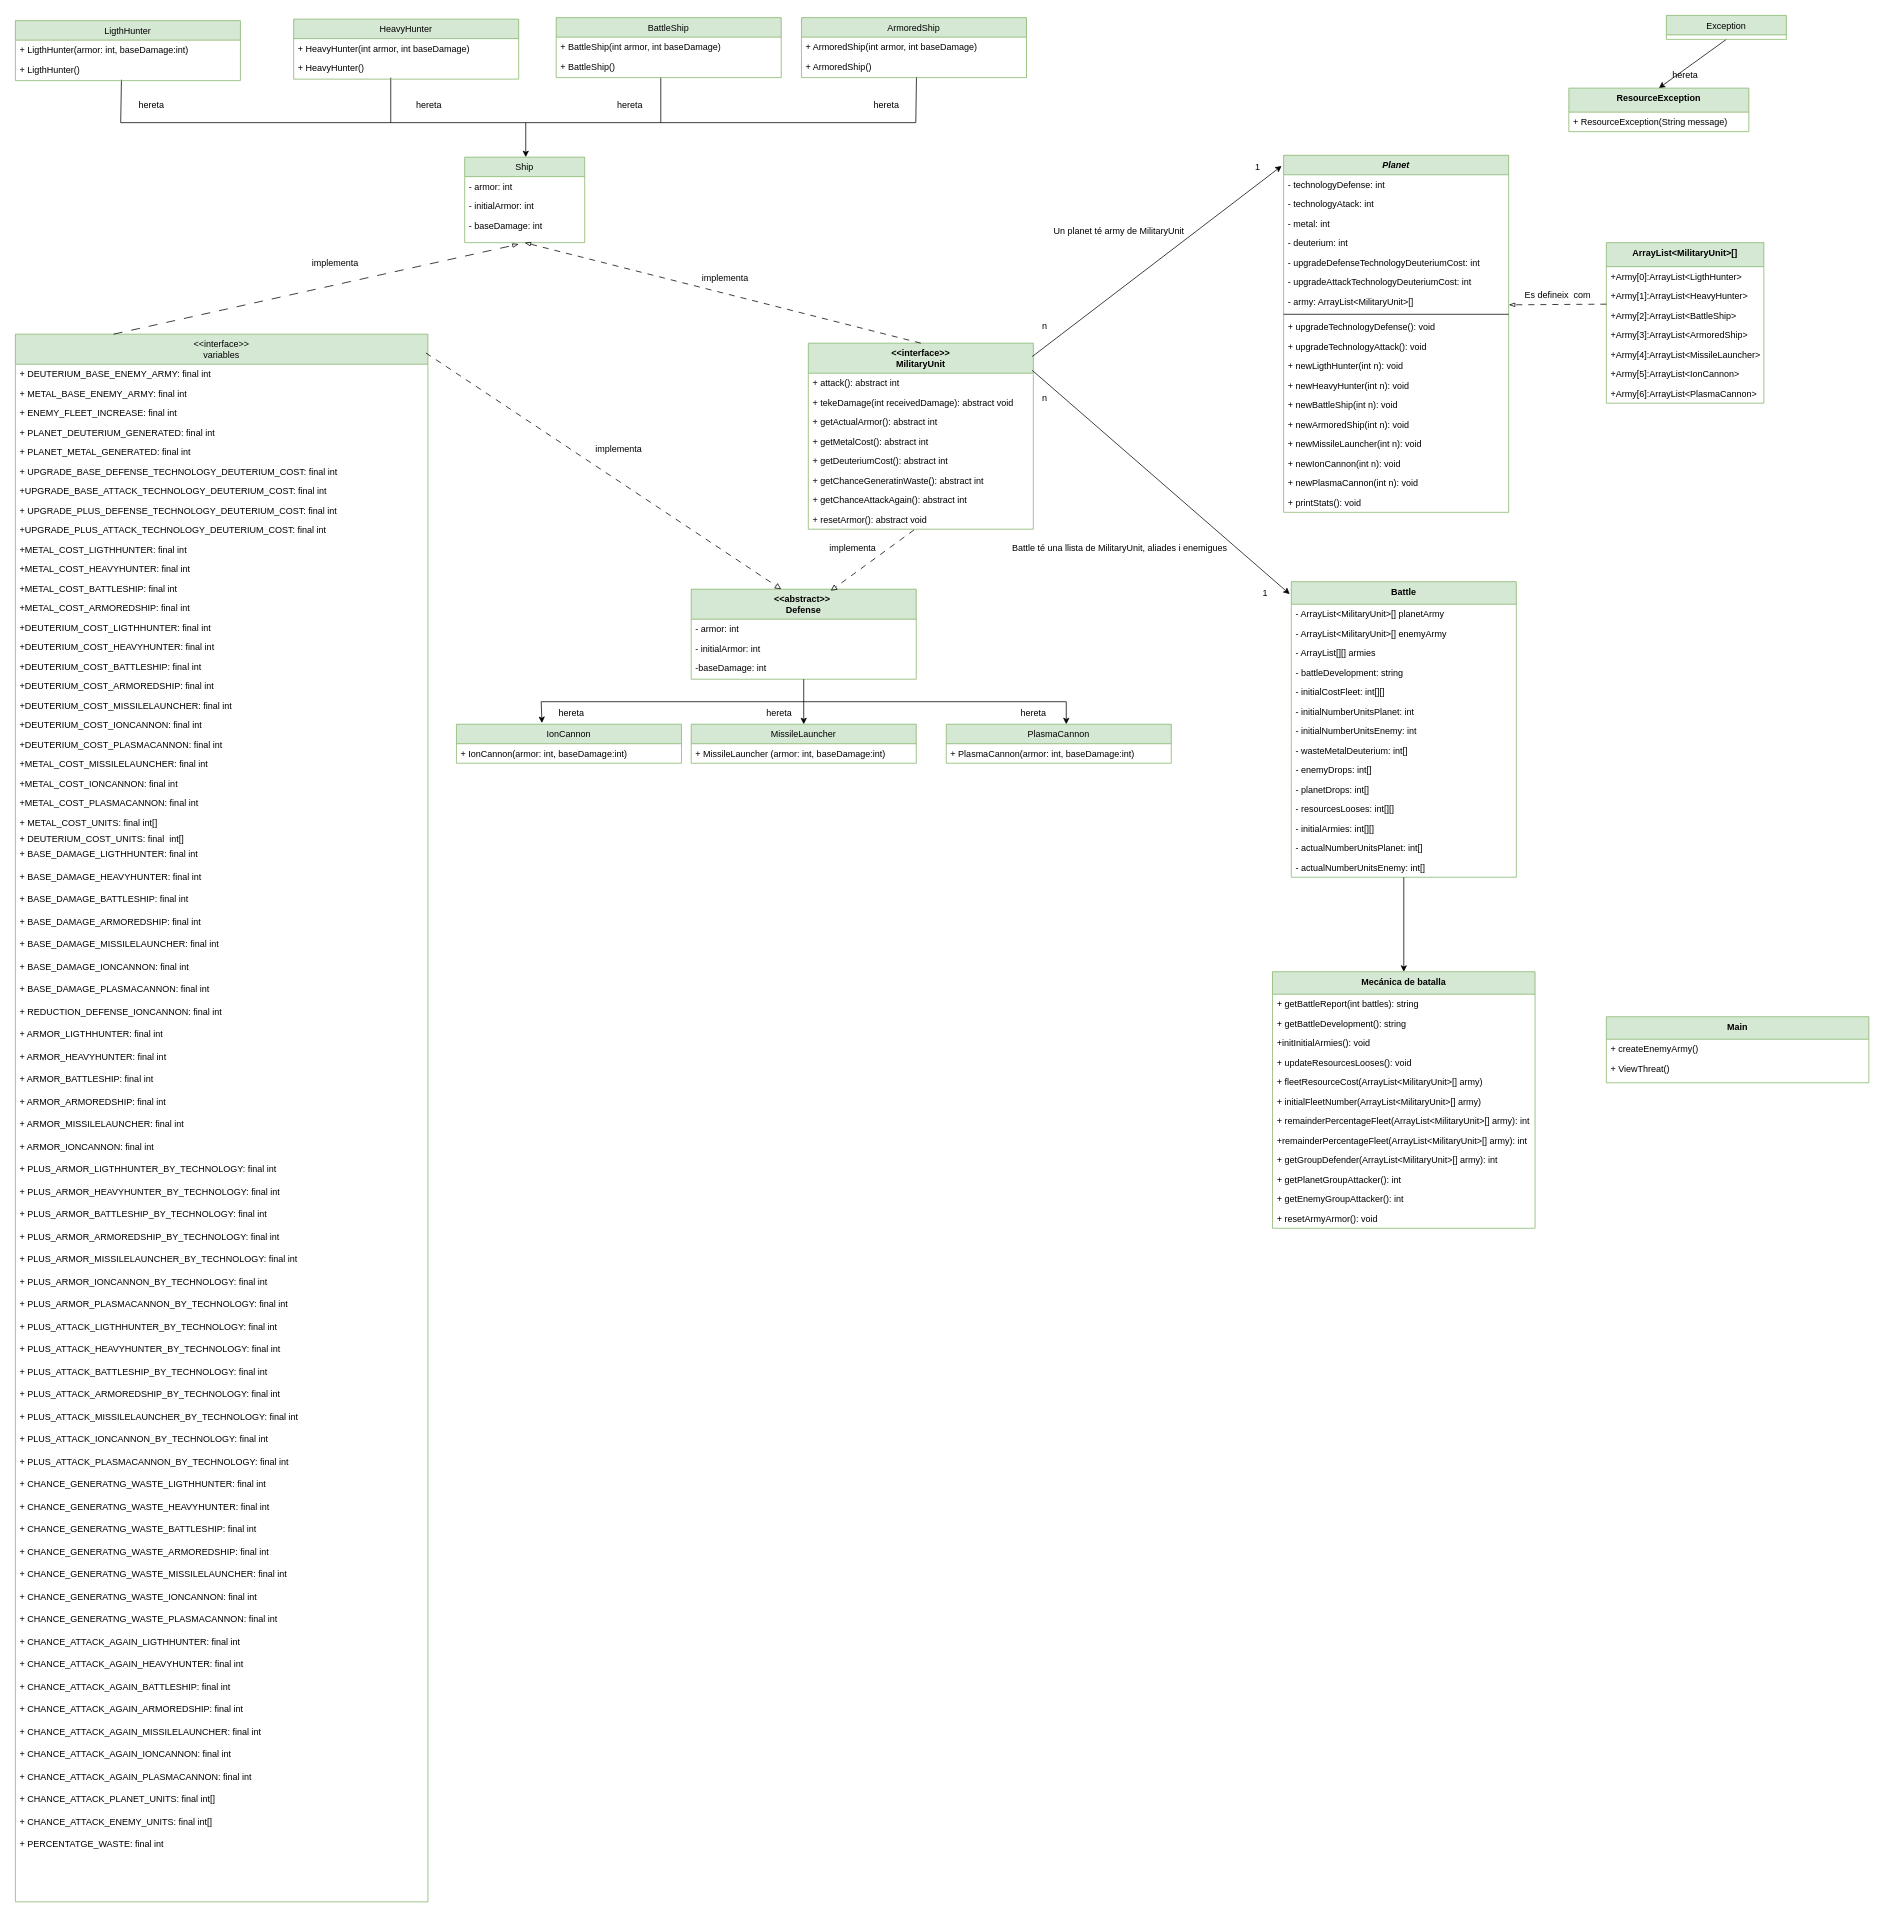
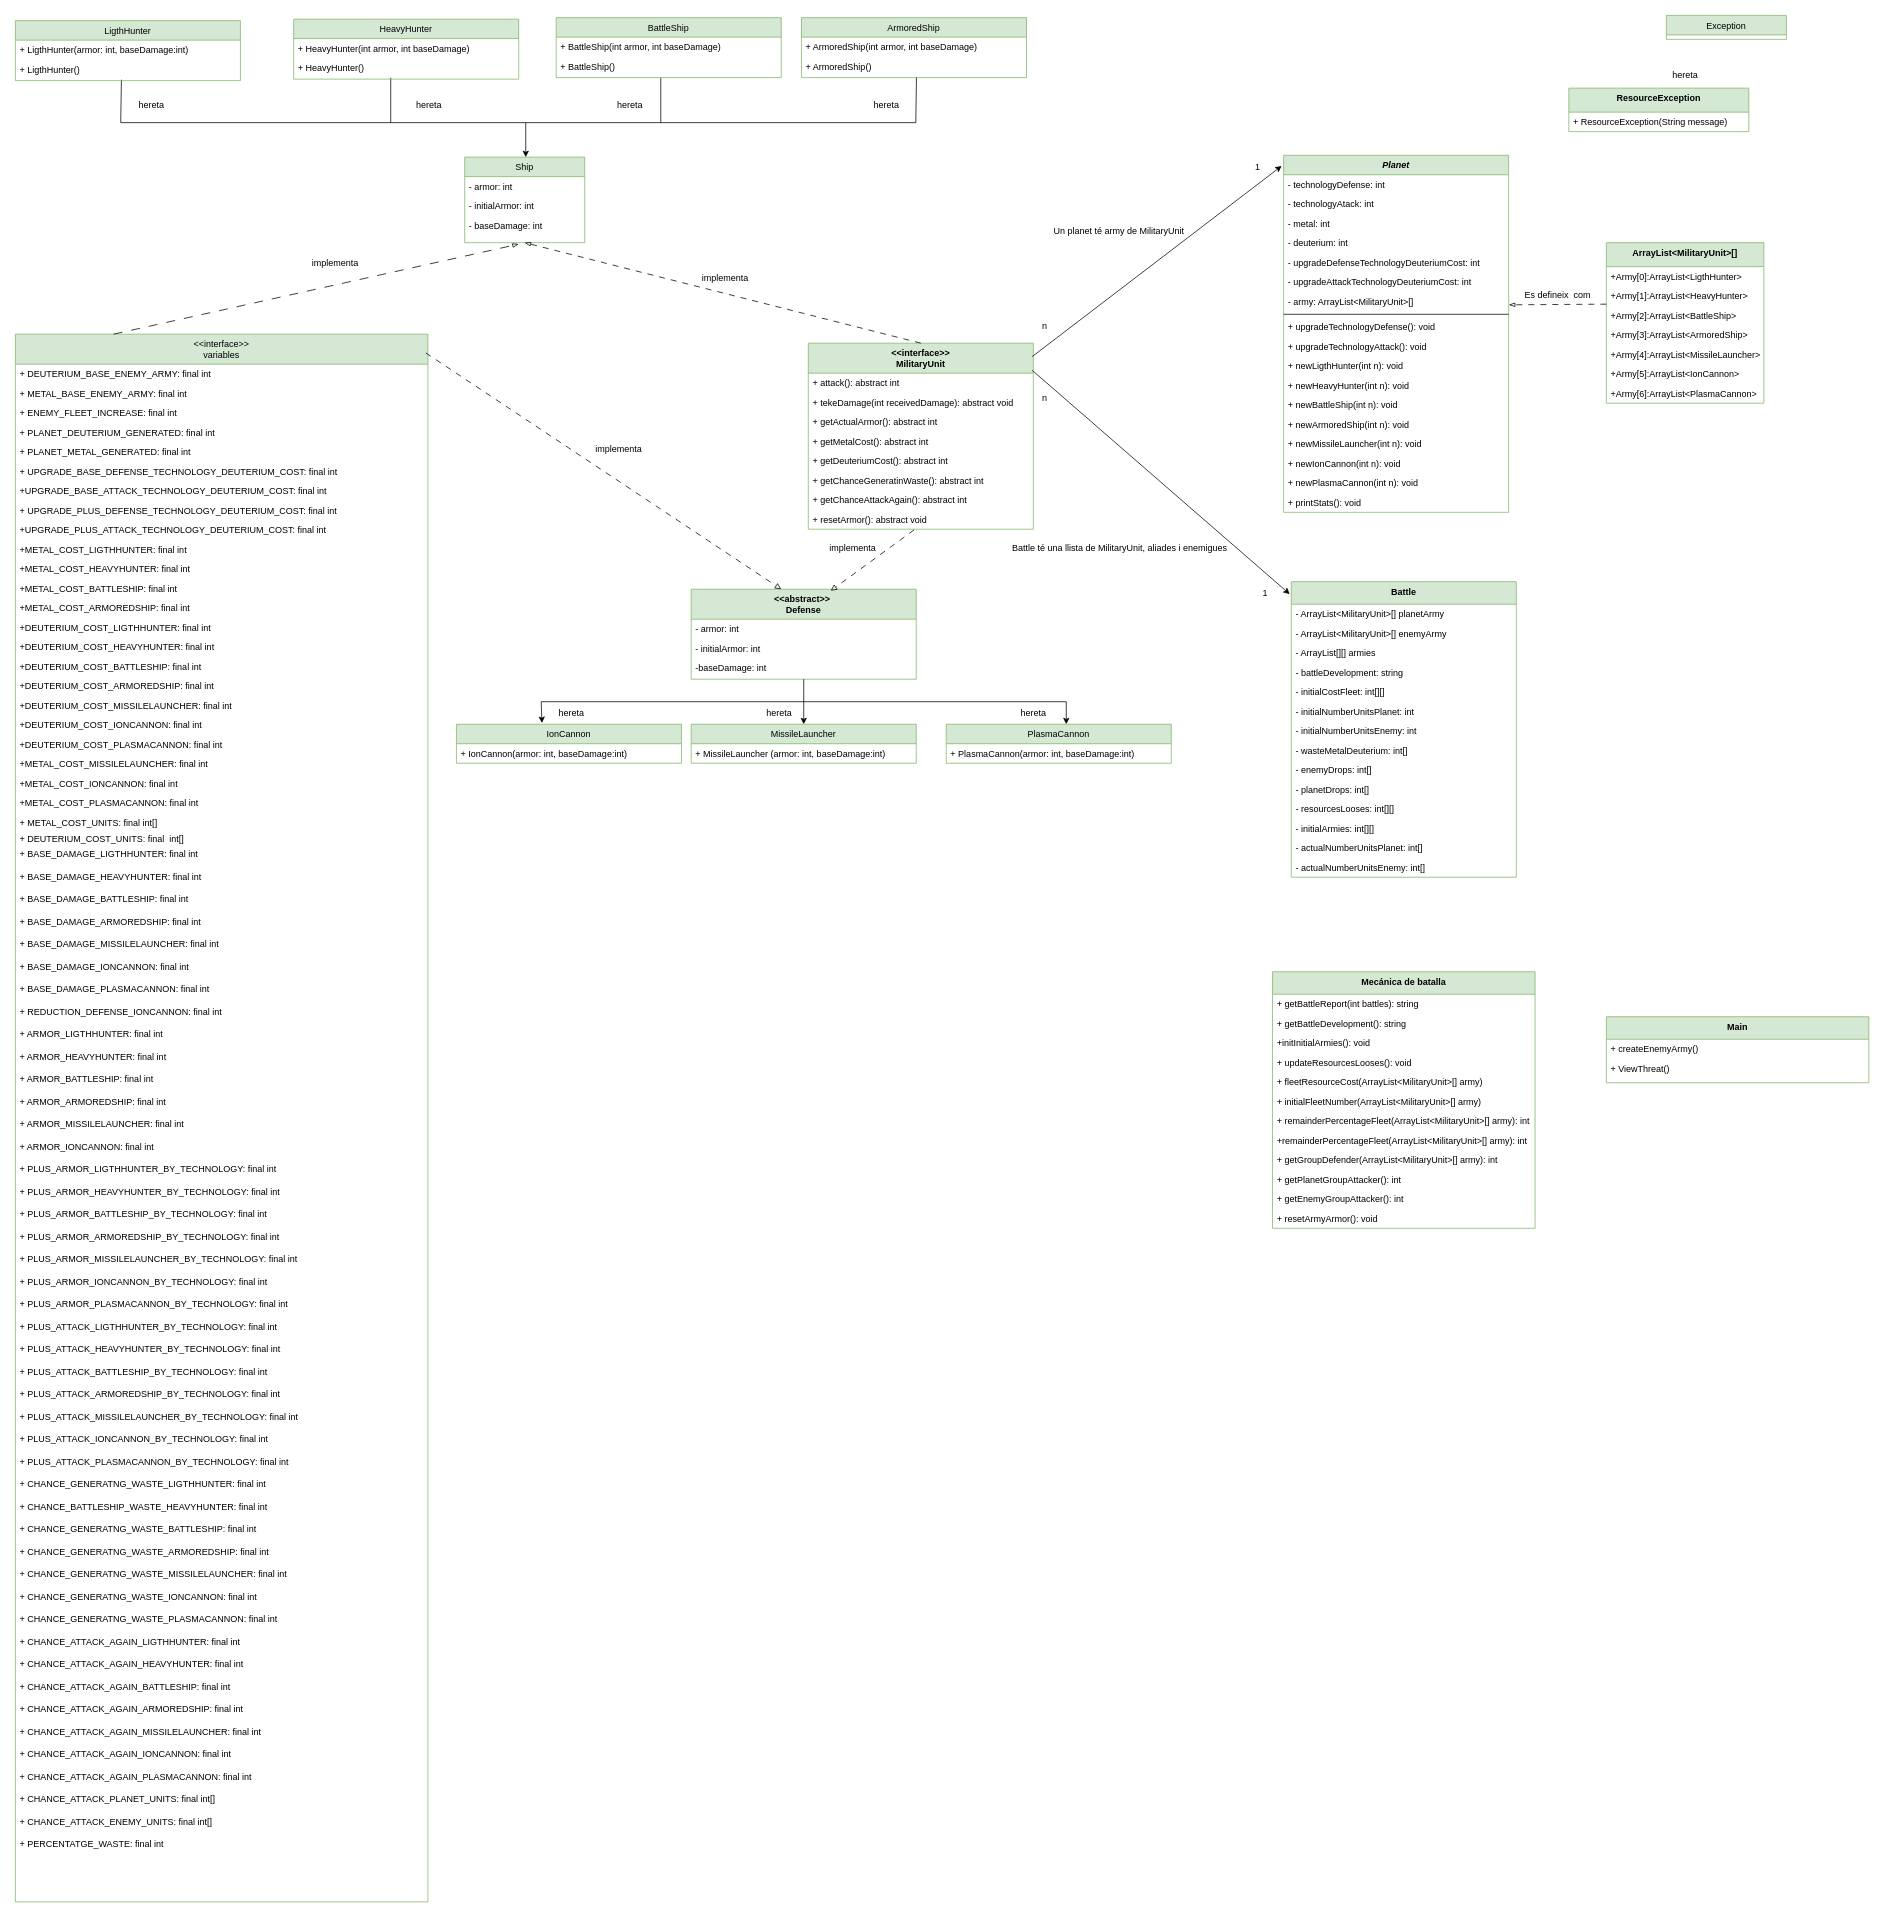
edge "Exception" -> "ResourceException": removed
edge "- actualNumberUnitsEnemy: int[]" -> "Mecánica de batalla": removed
node "+ CHANCE_GENERATNG_WASTE_HEAVYHUNTER: final int": label "+ CHANCE_GENERATNG_WASTE_HEAVYHUNTER: final int" -> "+ CHANCE_BATTLESHIP_WASTE_HEAVYHUNTER: final int"
